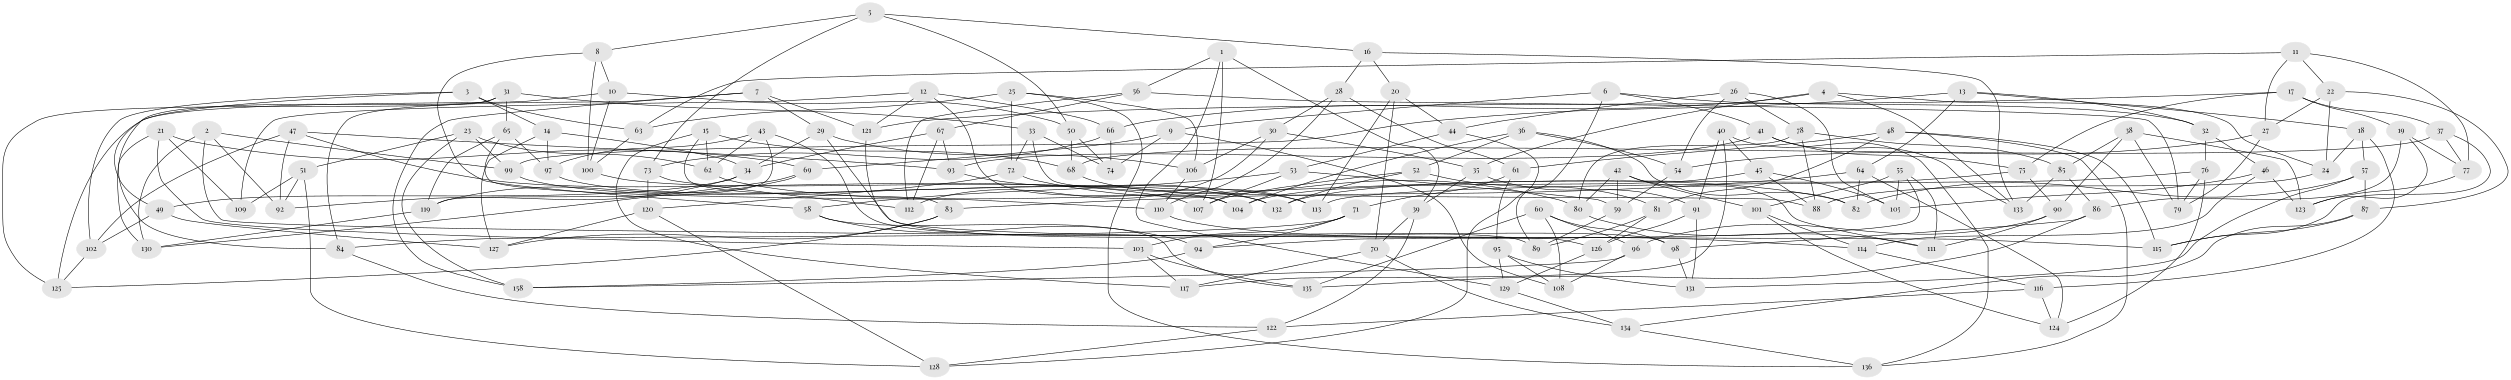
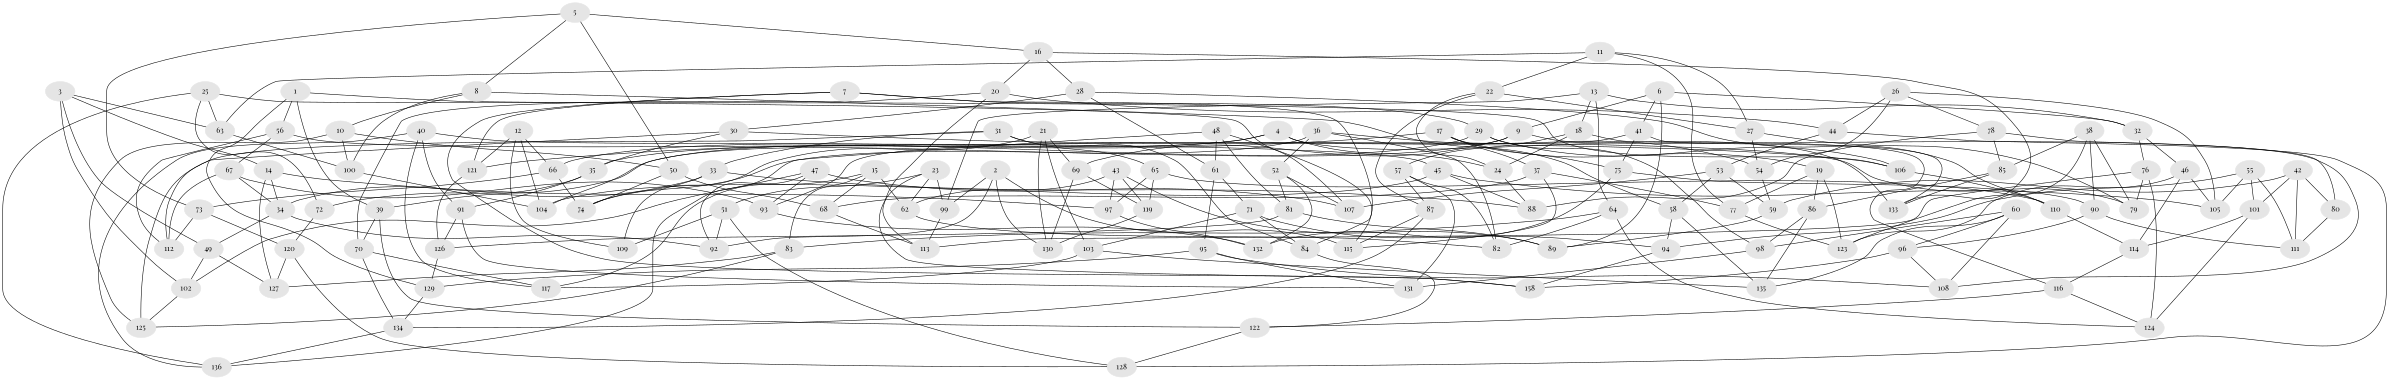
edge "72" -- "80": removed
